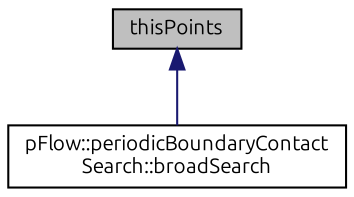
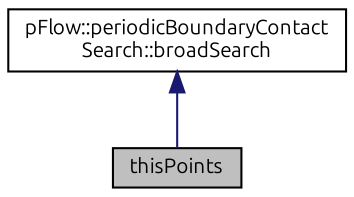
edge "pFlow::periodicBoundaryContact Search::broadSearch" -> "thisPoints": reversed
